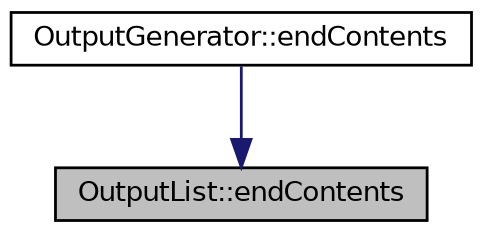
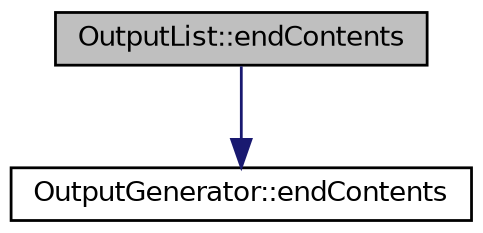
edge "OutputGenerator::endContents" -> "OutputList::endContents": reversed
